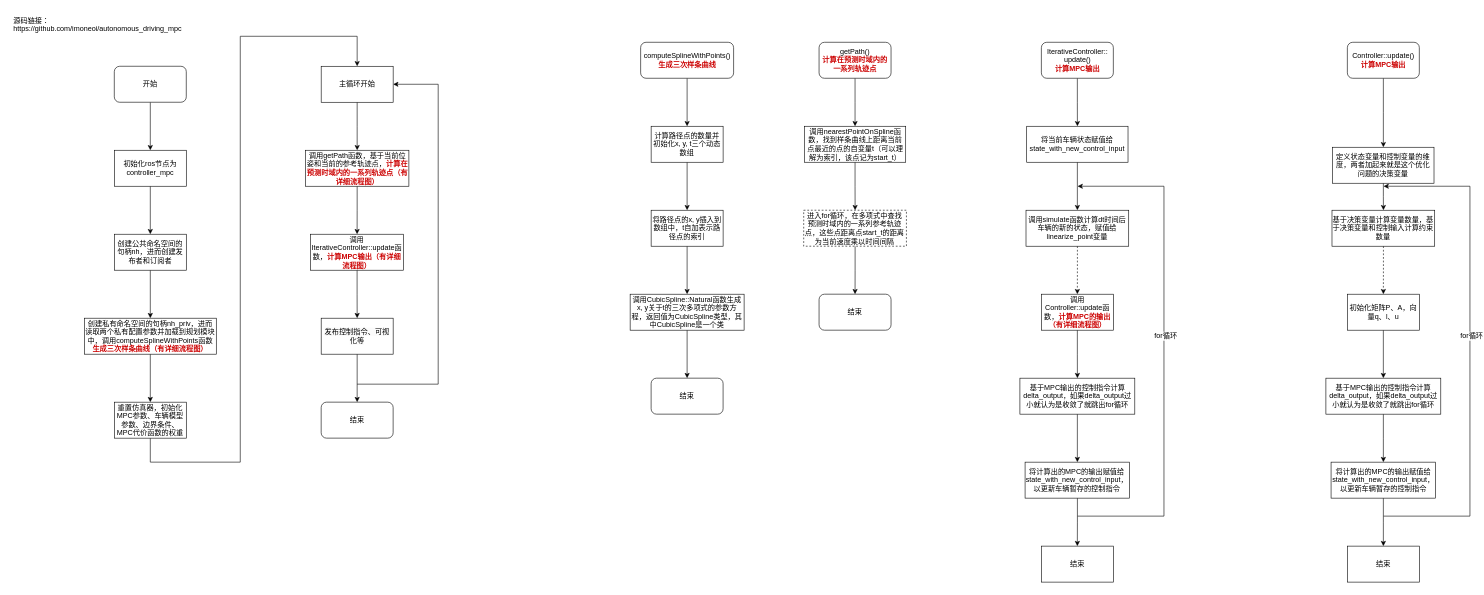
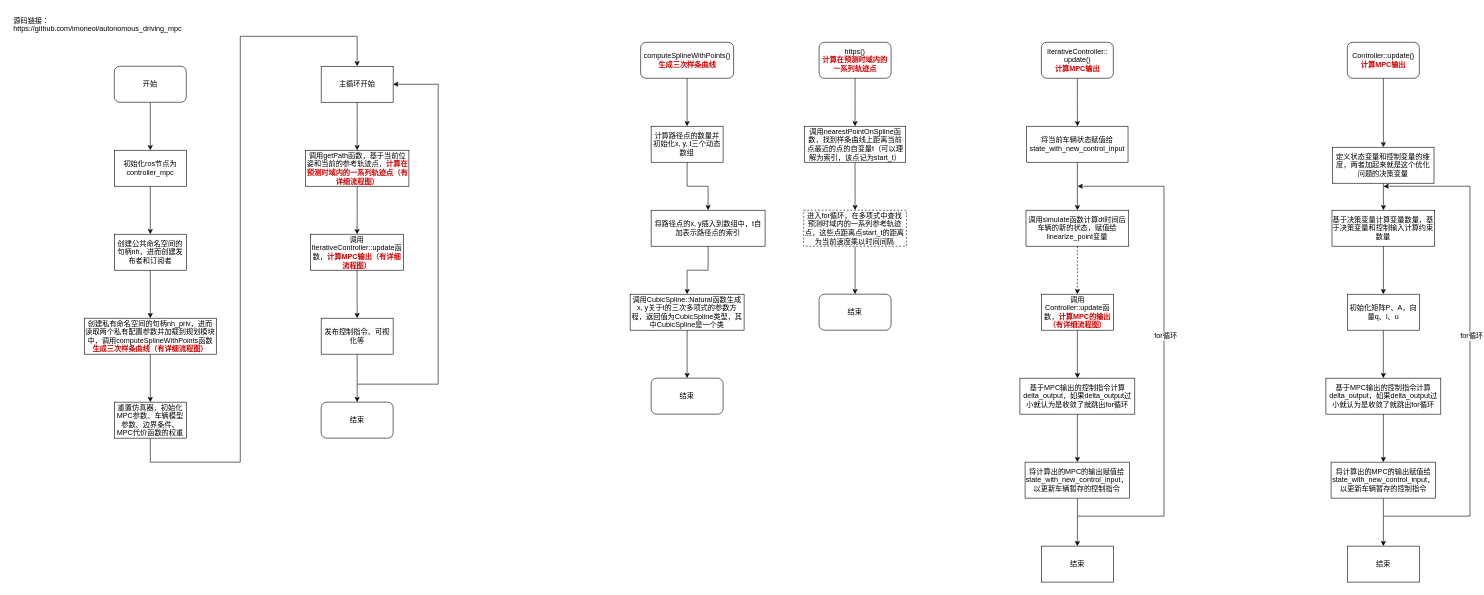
node "getPath() 计算在预测时域内的一系列轨迹点": label "getPath() 计算在预测时域内的一系列轨迹点" -> "https() 计算在预测时域内的一系列轨迹点"
node "将路径点的x, y插入到数组中，t自加表示路径点的索引": size 72x36 -> 114x36
edge "基于决策变量计算变量数量，基于决策变量和控制输入计算约束数量" -> "初始化矩阵P、A，向量q、l、u": style dashed -> solid
